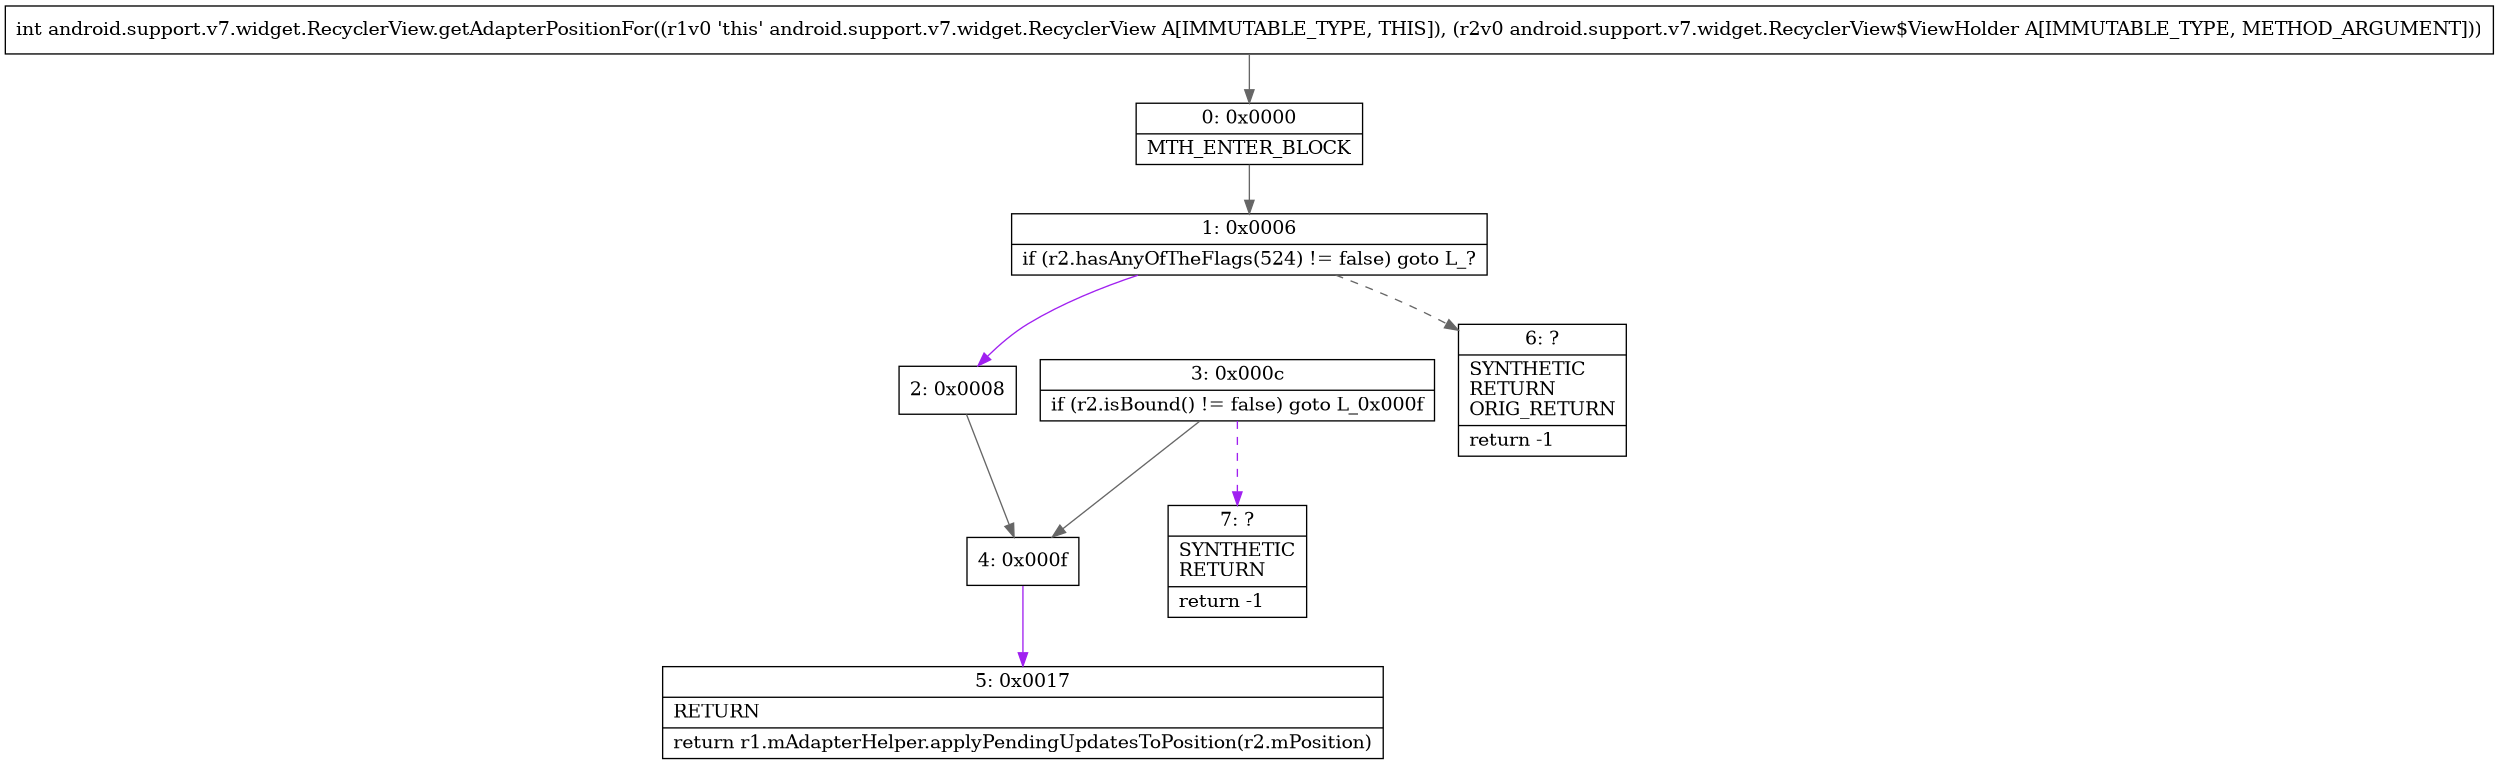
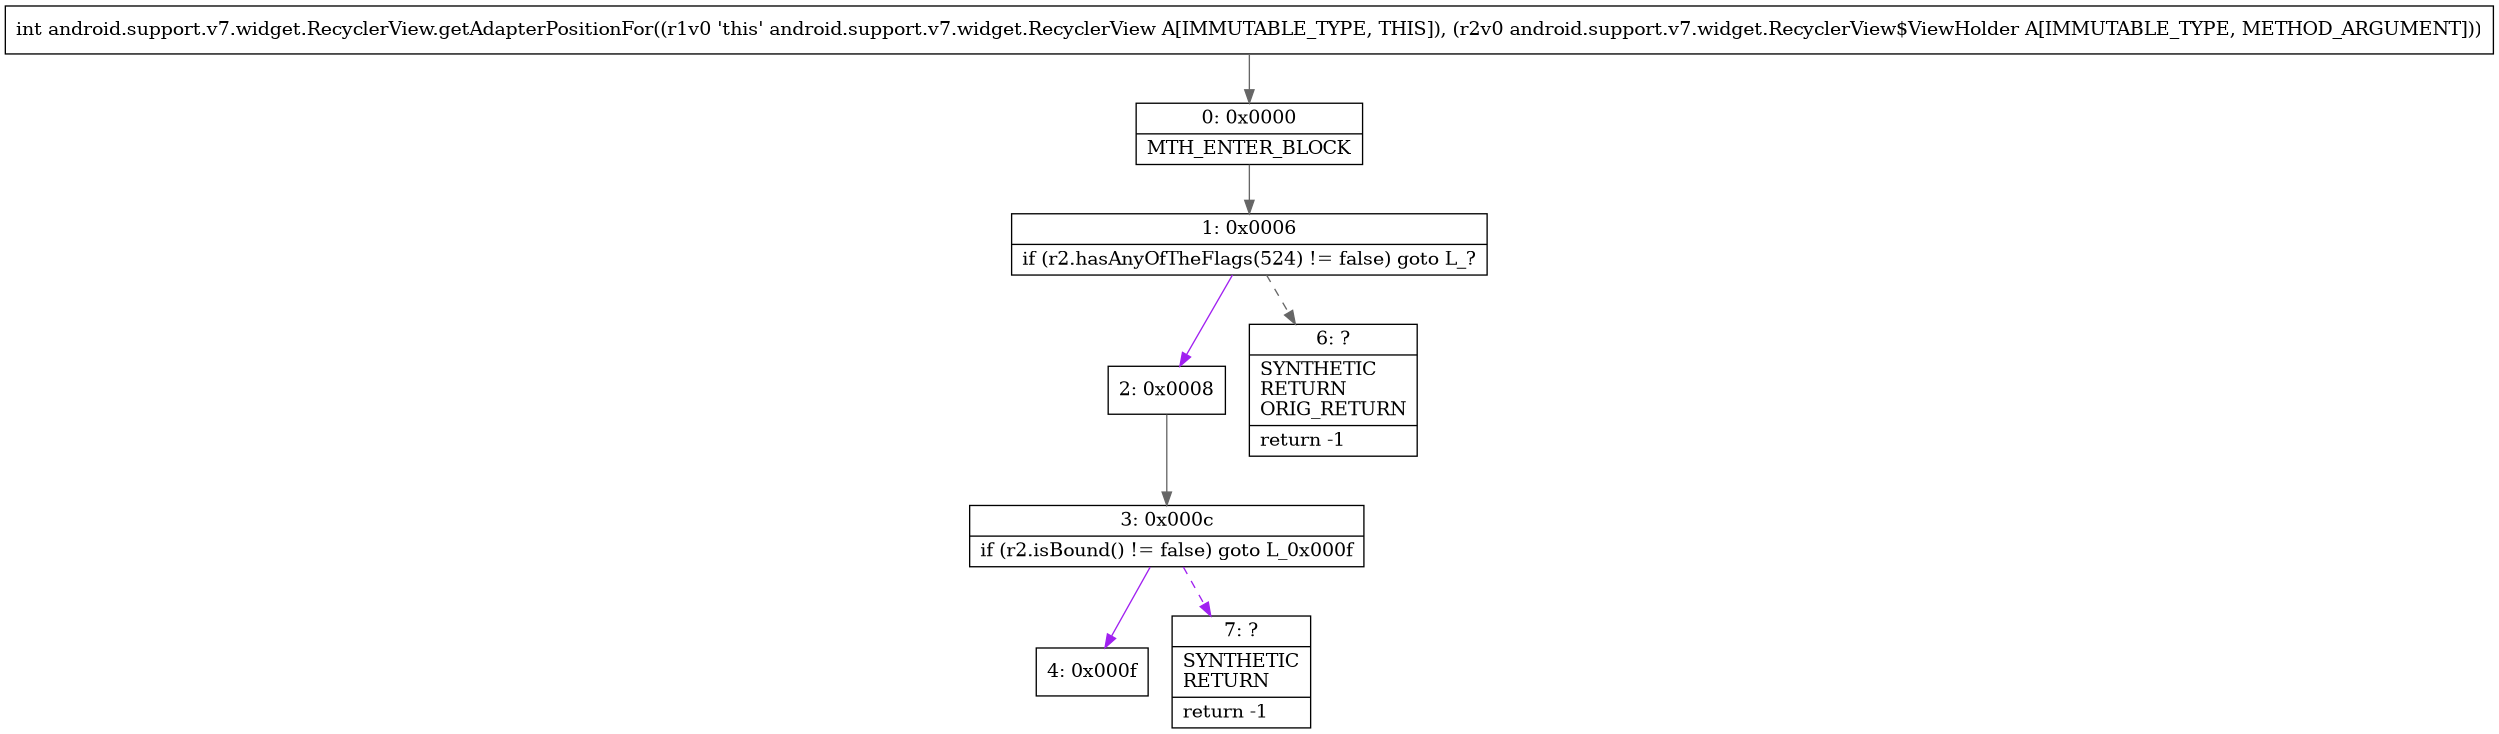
edge "2: 0x0008" -> "4: 0x000f": now "2: 0x0008" -> "3: 0x000c"
edge "3: 0x000c" -> "4: 0x000f": color gray40 -> purple
node "5: 0x0017": removed
